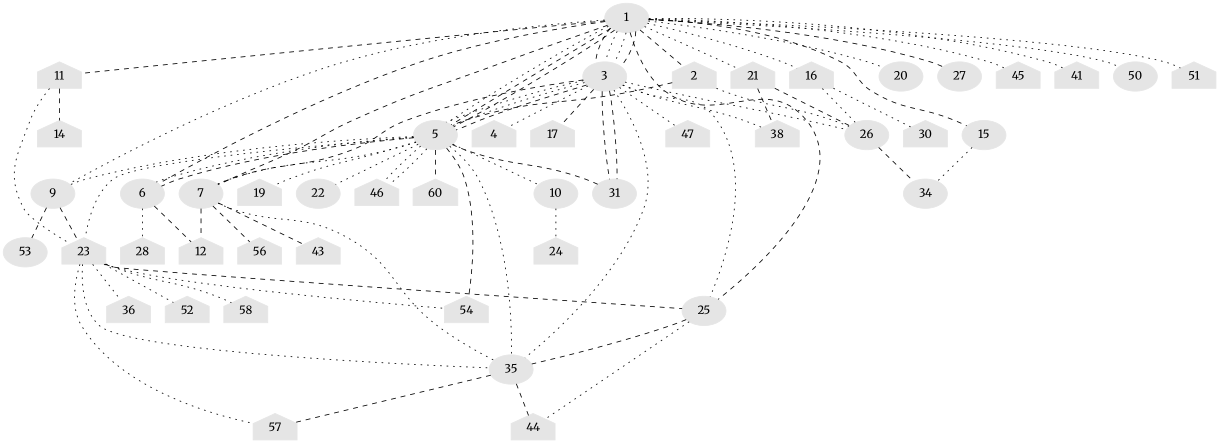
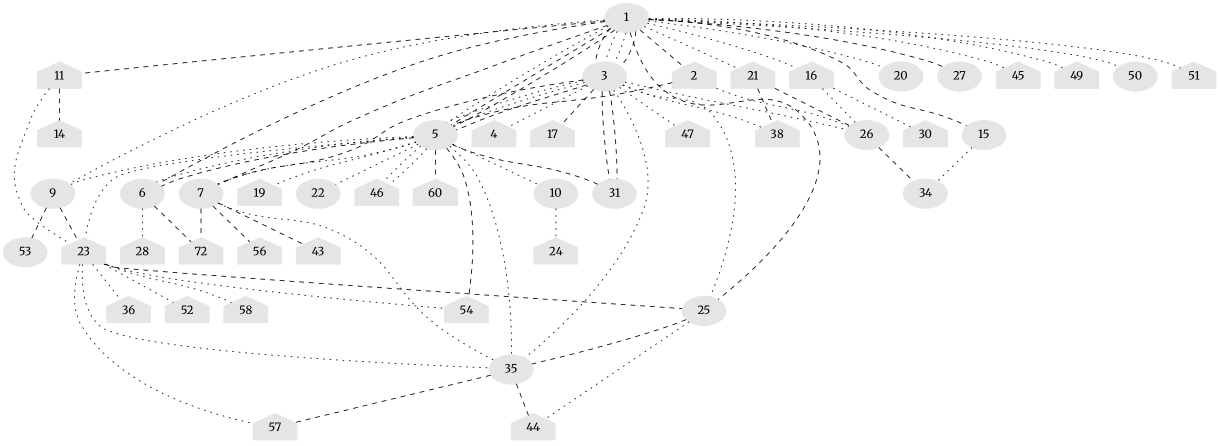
node "41": label "41" -> "49"
node "12": label "12" -> "72"
